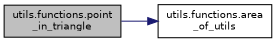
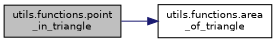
node "utils.functions.area _of_utils": label "utils.functions.area _of_utils" -> "utils.functions.area _of_triangle"
